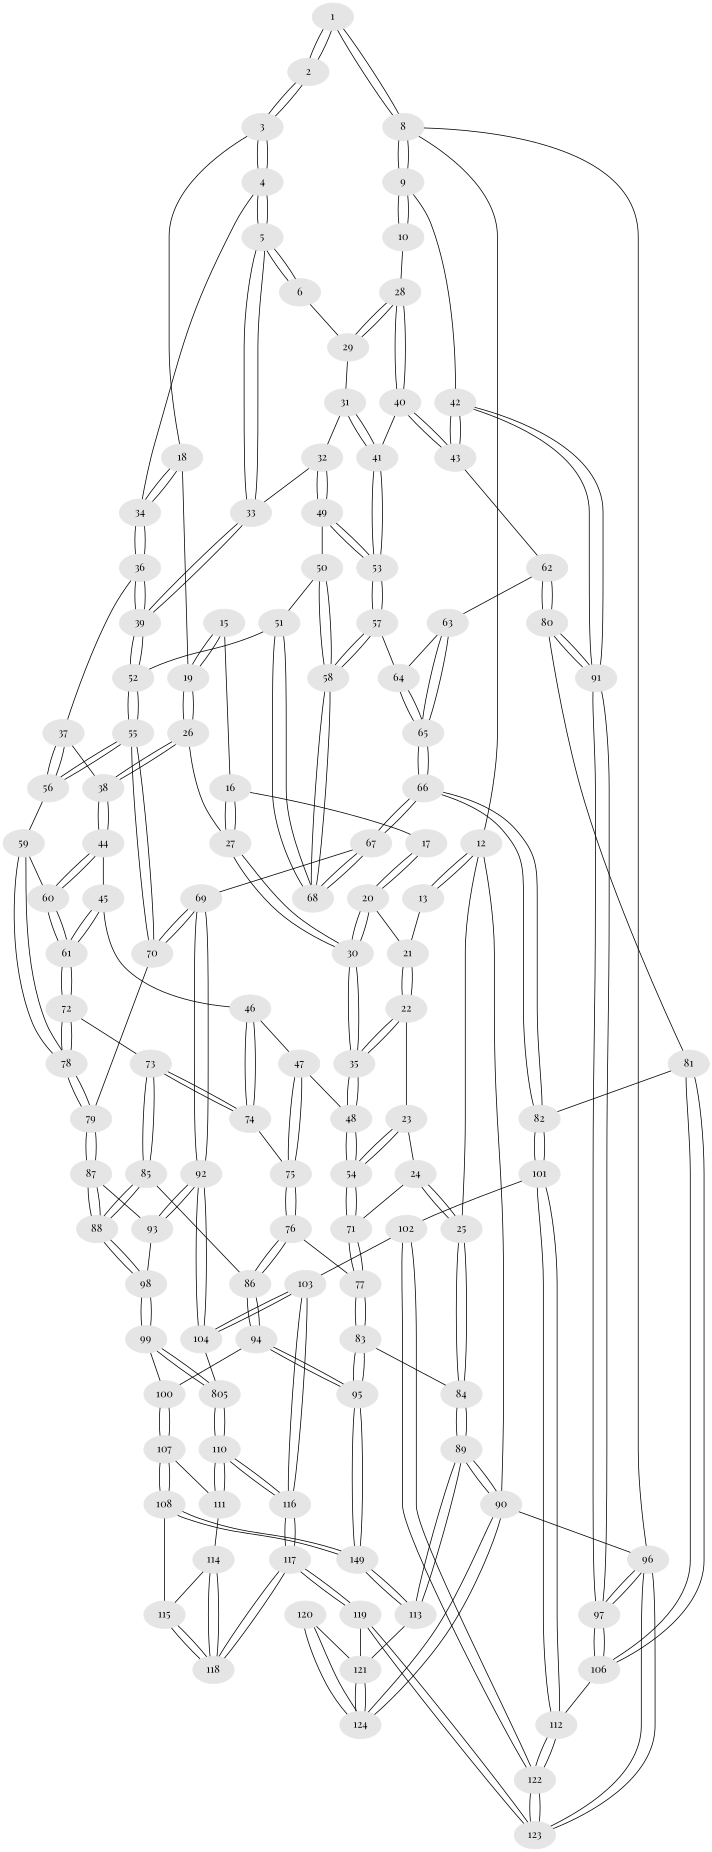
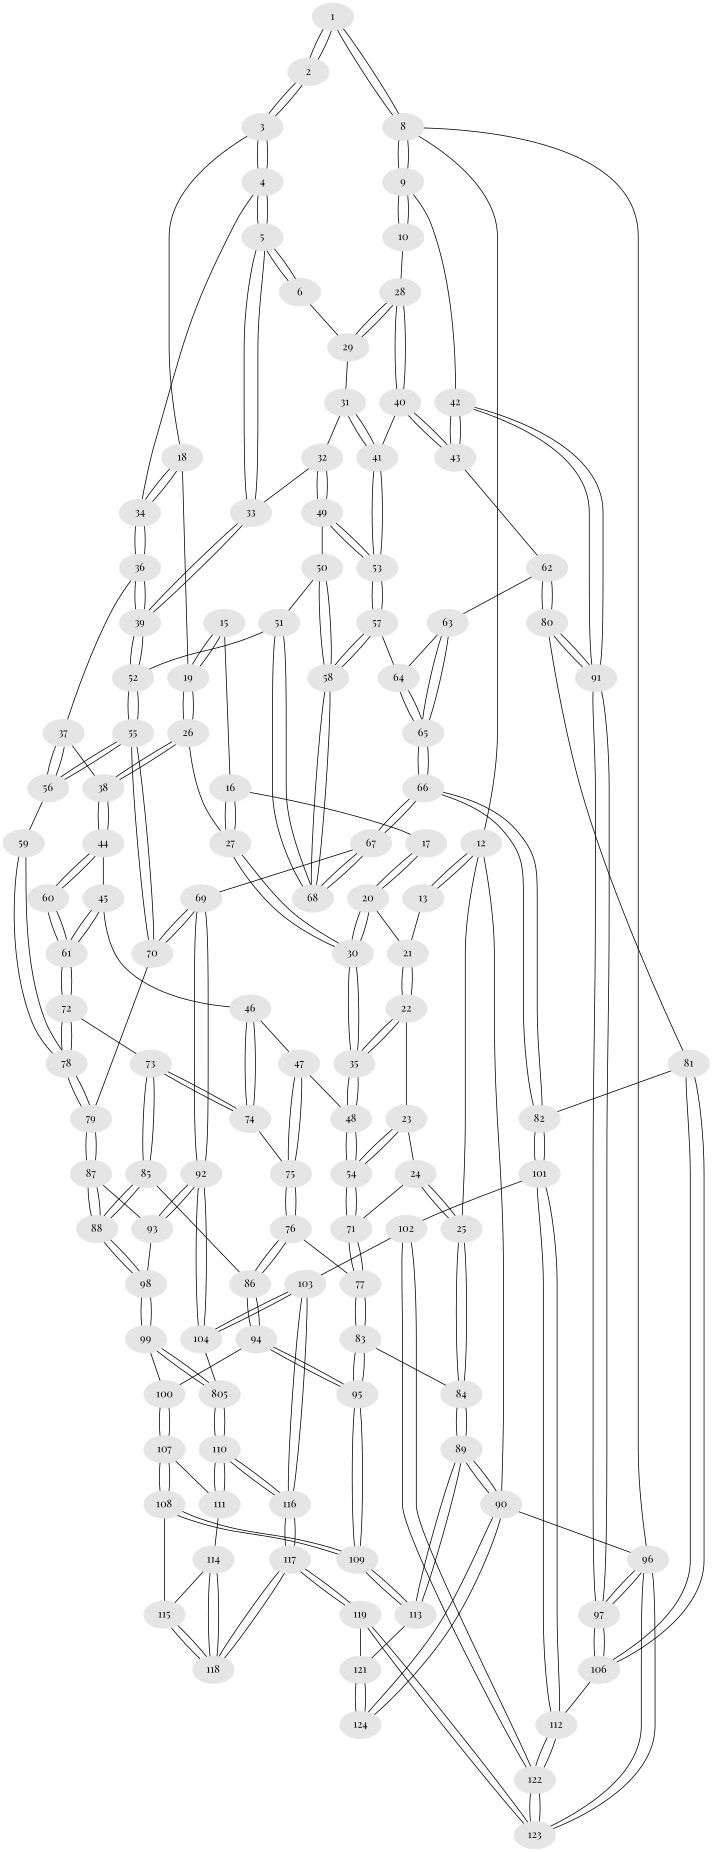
edge "59" -- "60": removed
node "149": label "149" -> "109"
node "120": removed
